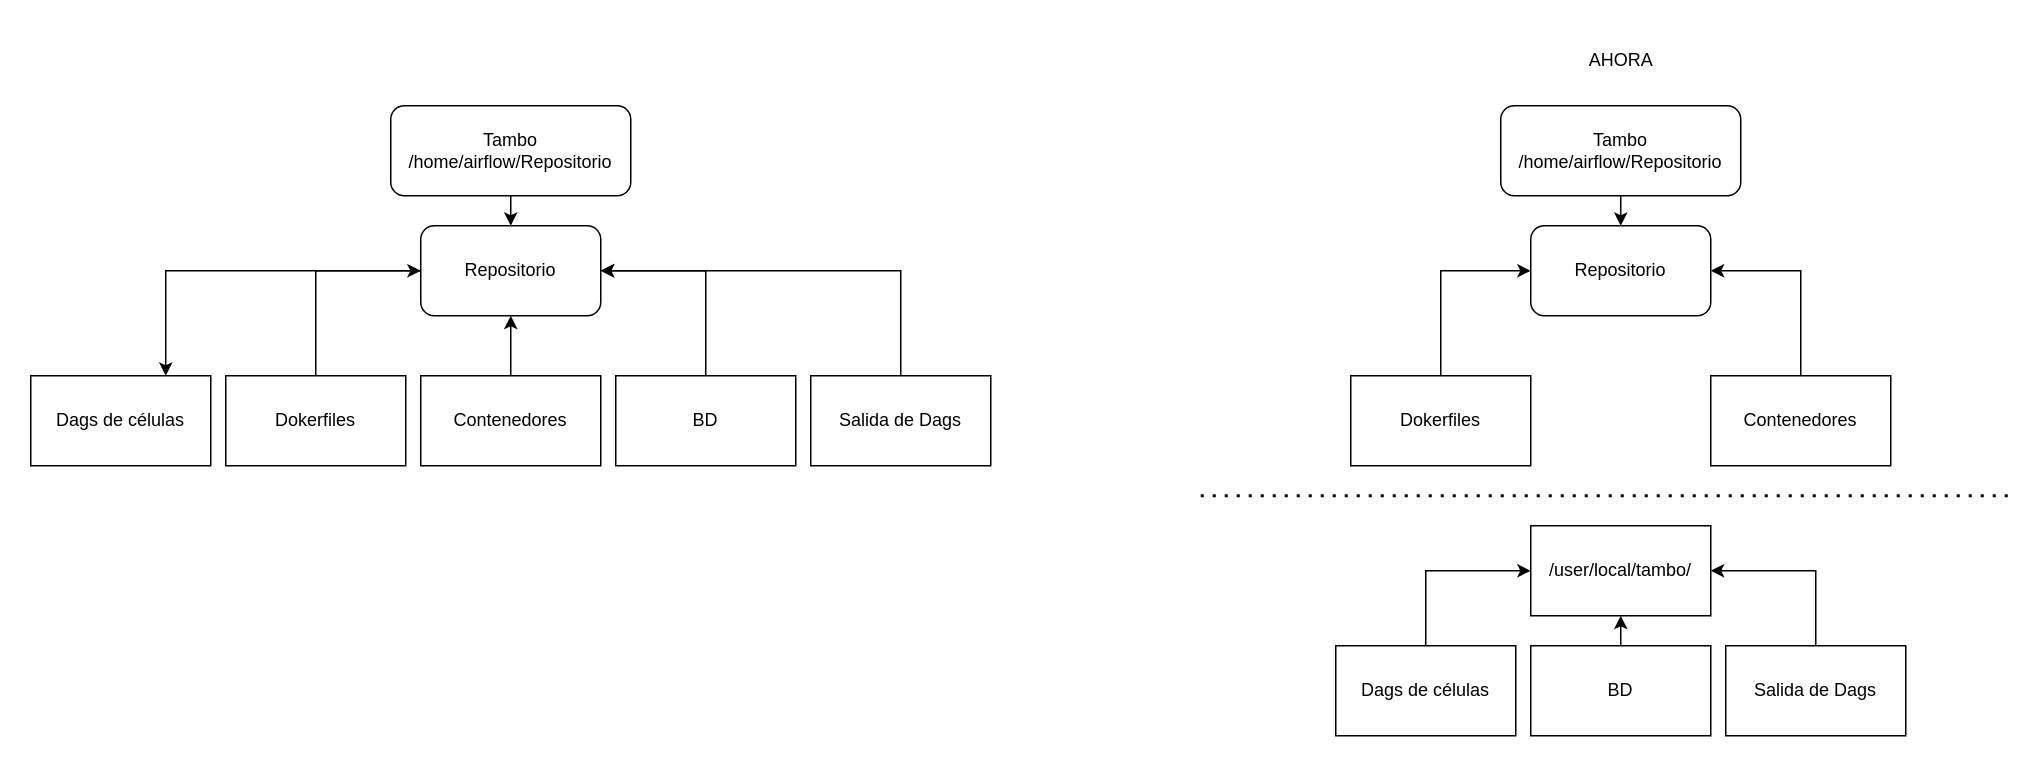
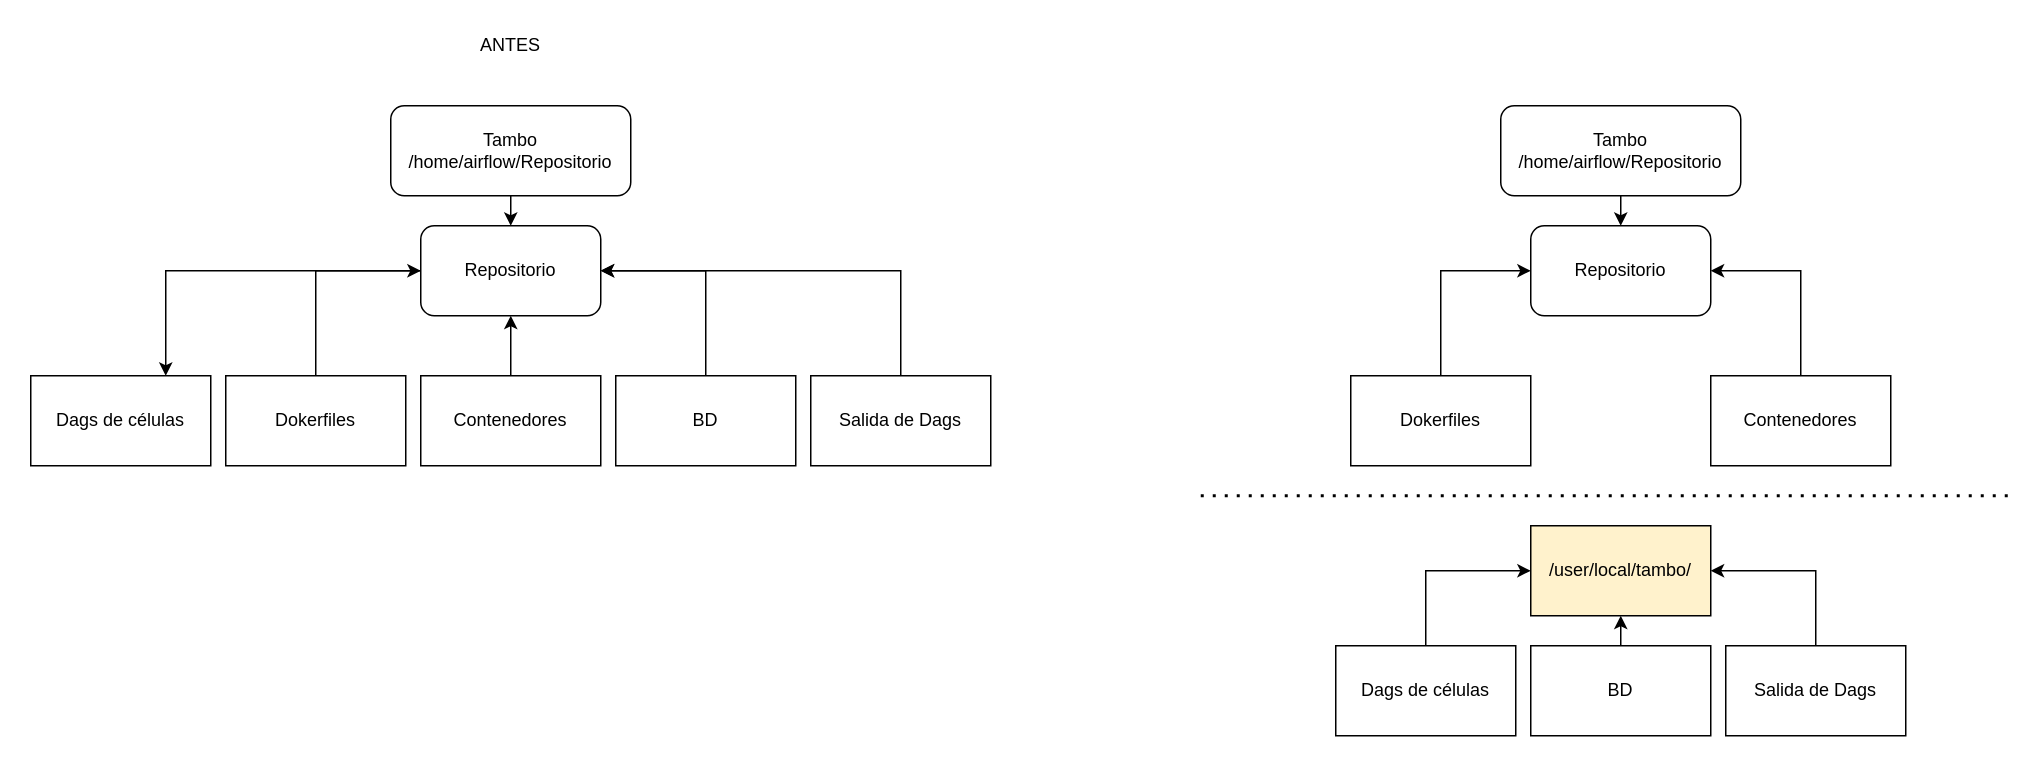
node "ANTES": added
node "AHORA": removed
node "/user/local/tambo/": fillcolor #ffffff -> #fff2cc
